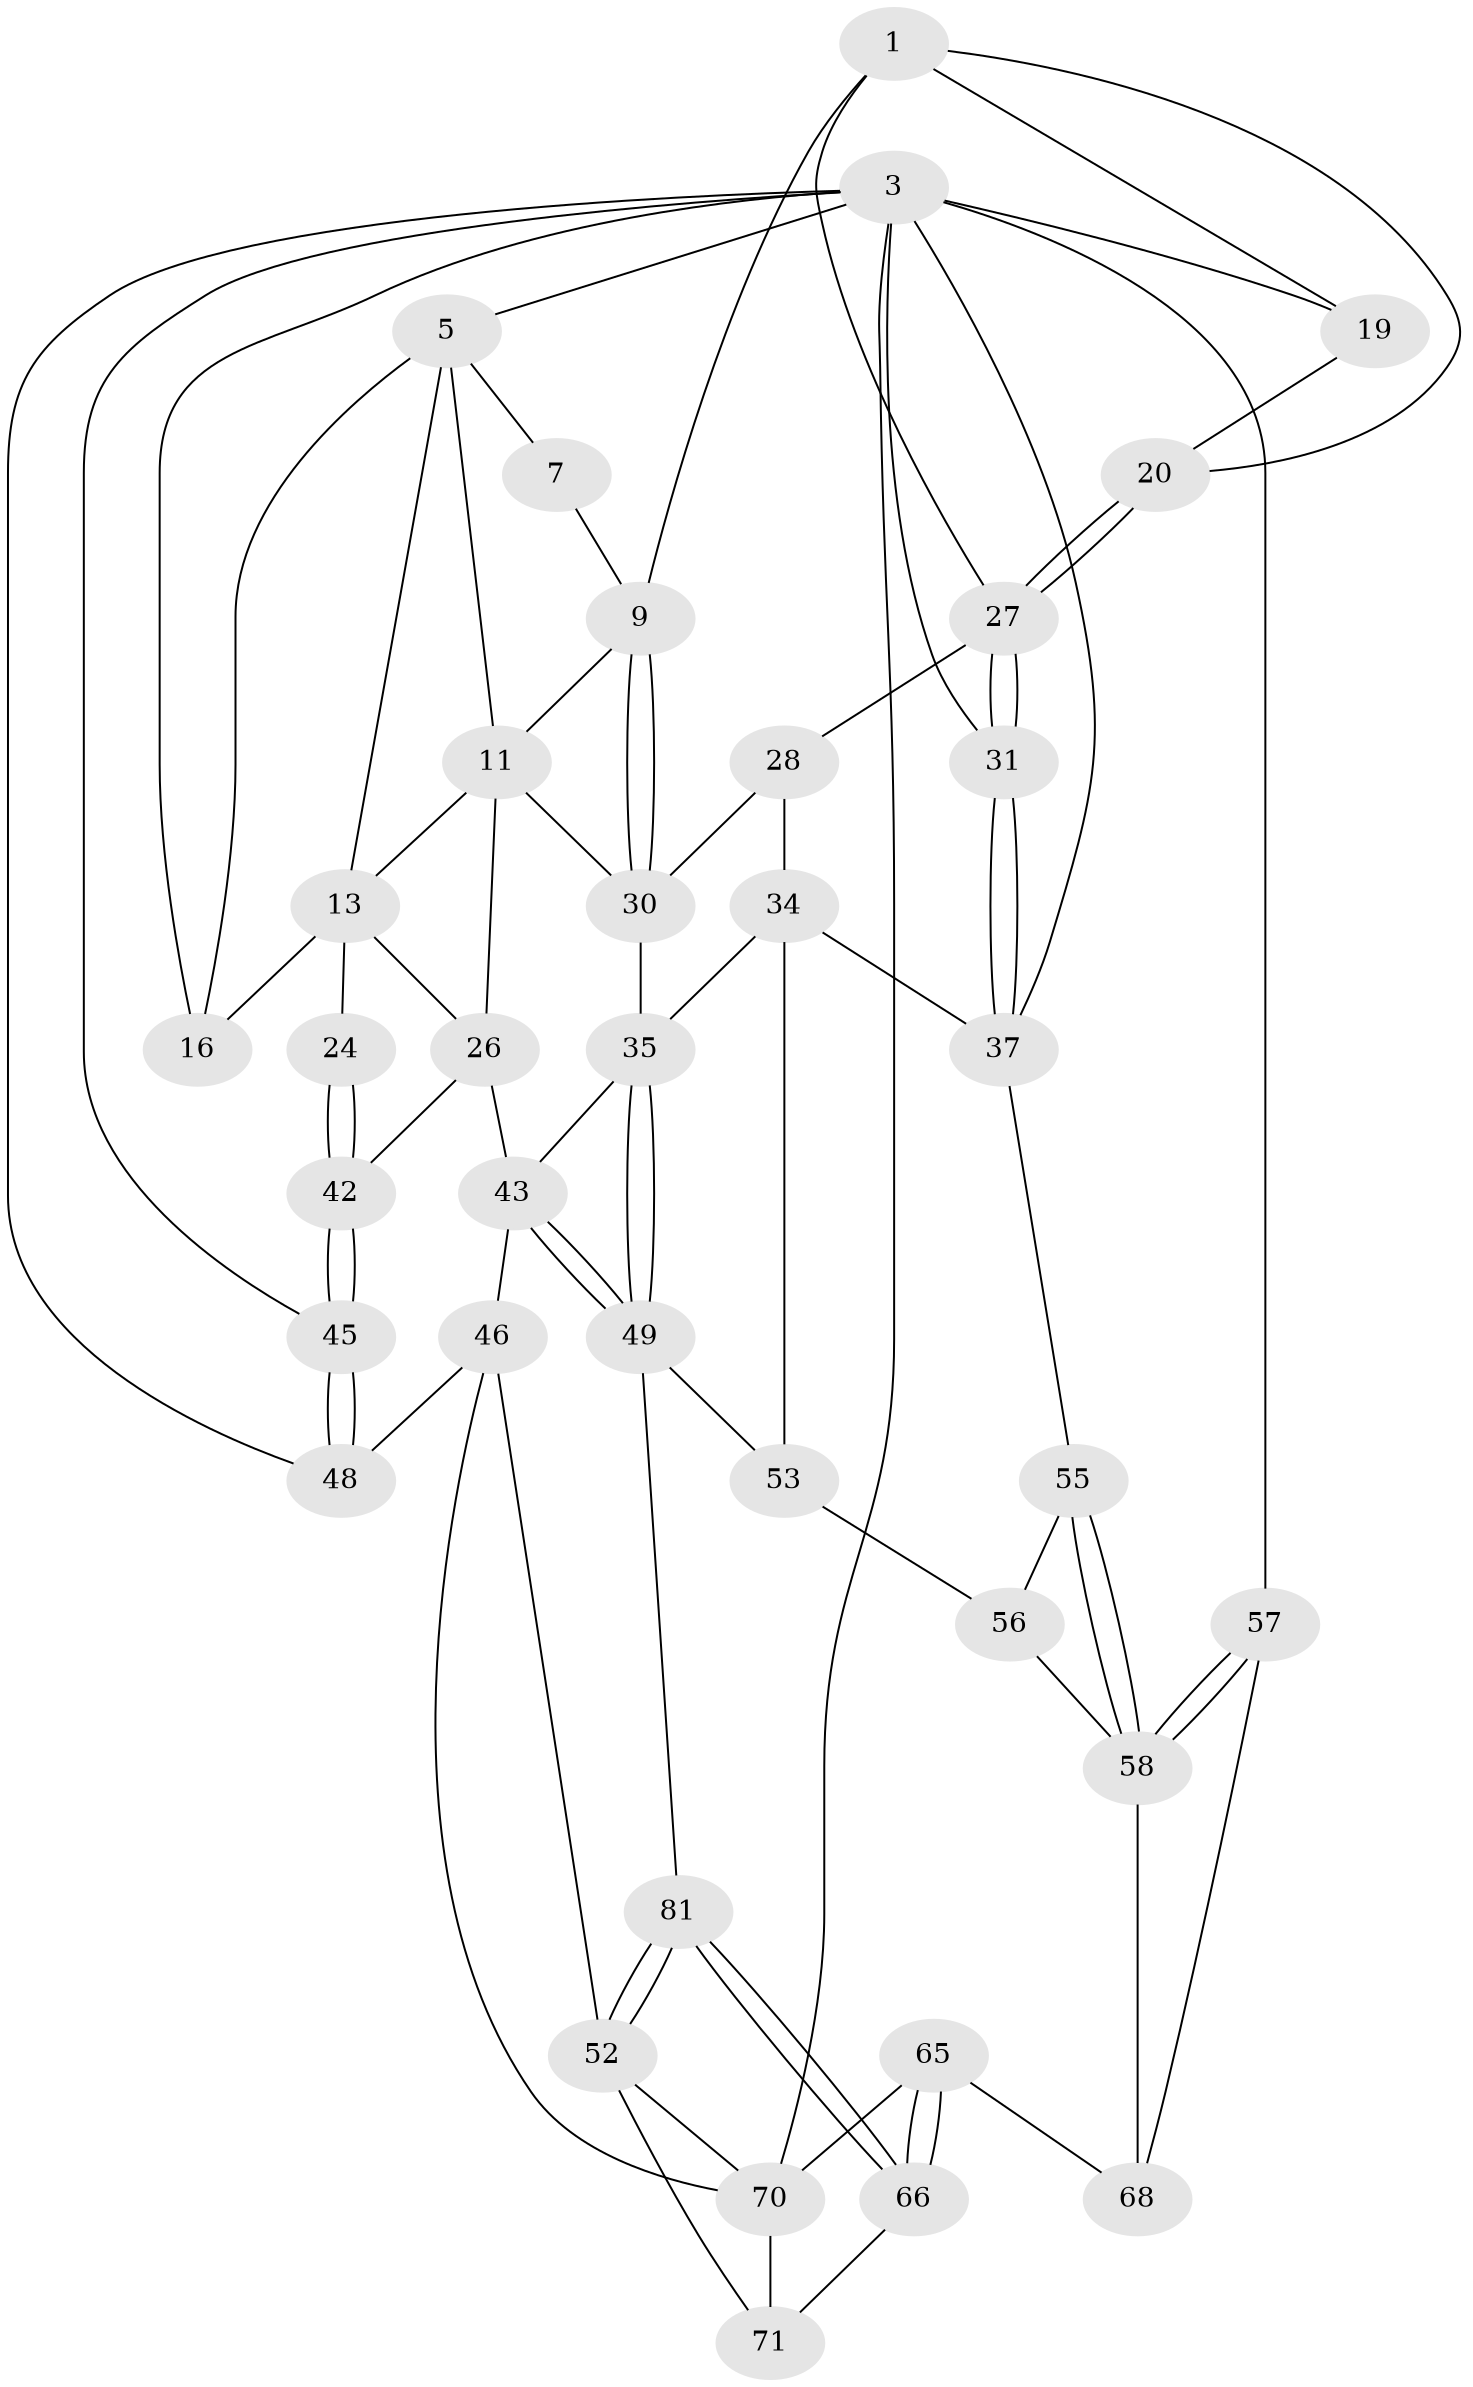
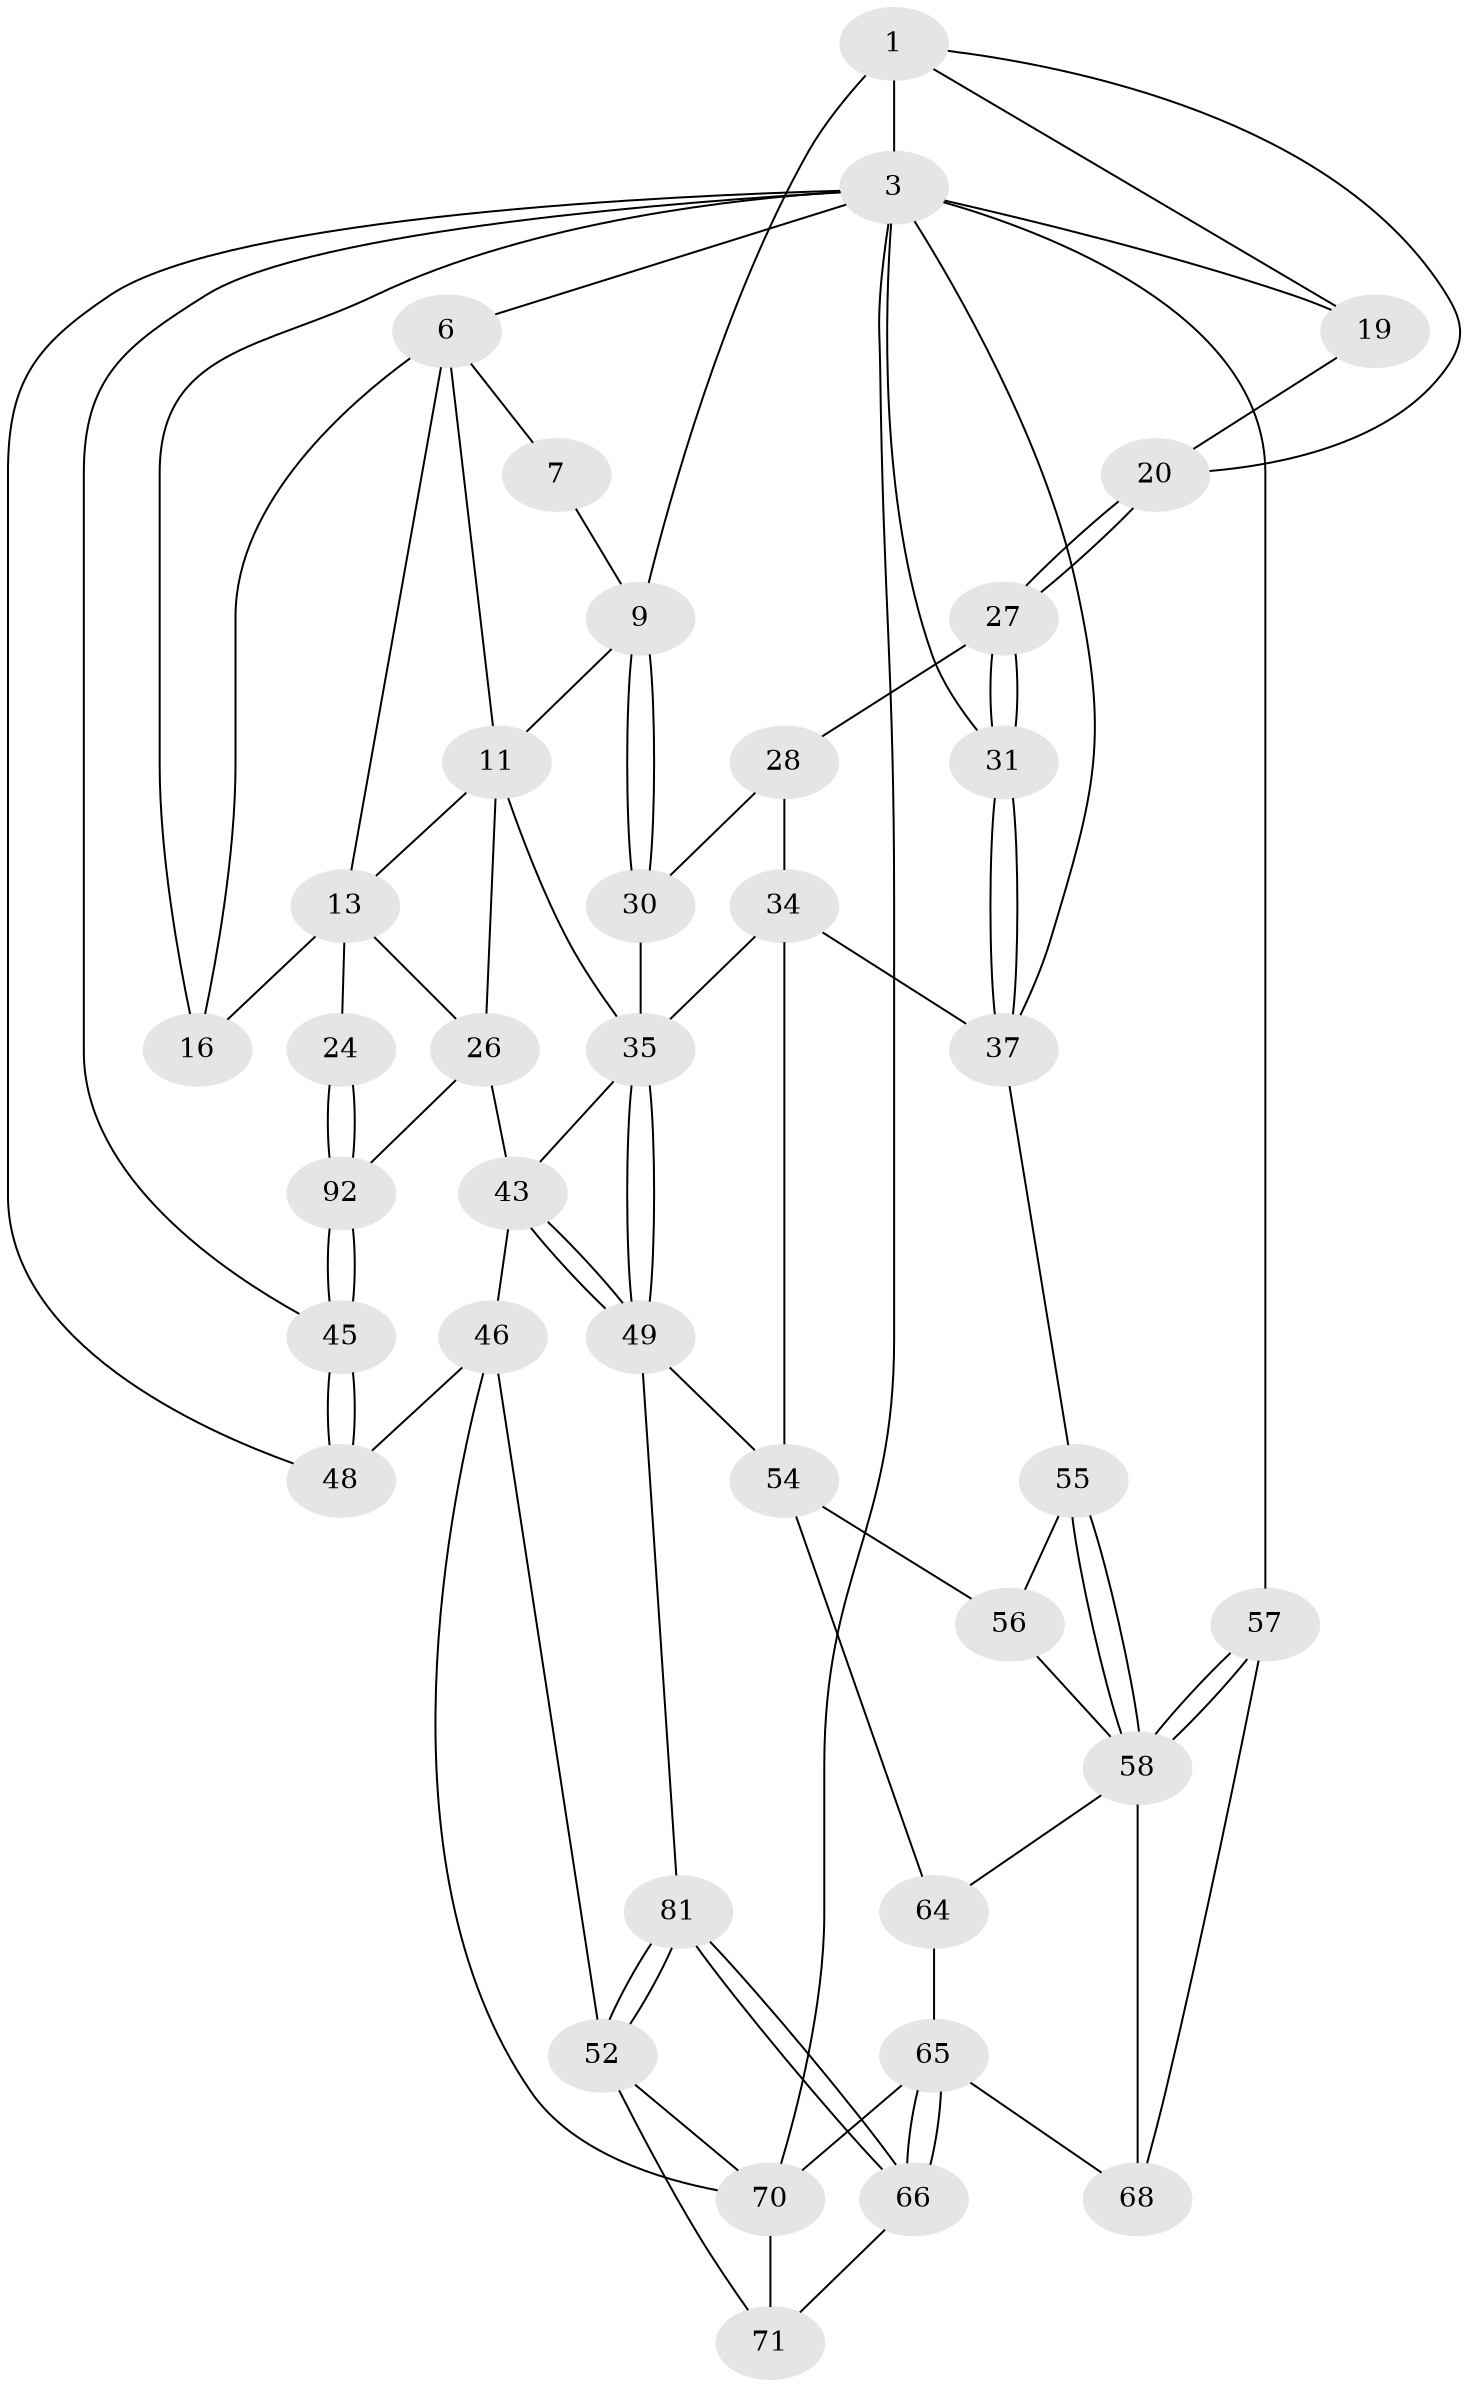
node "5": label "5" -> "6"
edge "1" -- "27": now "1" -- "3"
edge "11" -- "30": now "11" -- "35"
node "42": label "42" -> "92"
node "53": label "53" -> "54"
node "64": added
